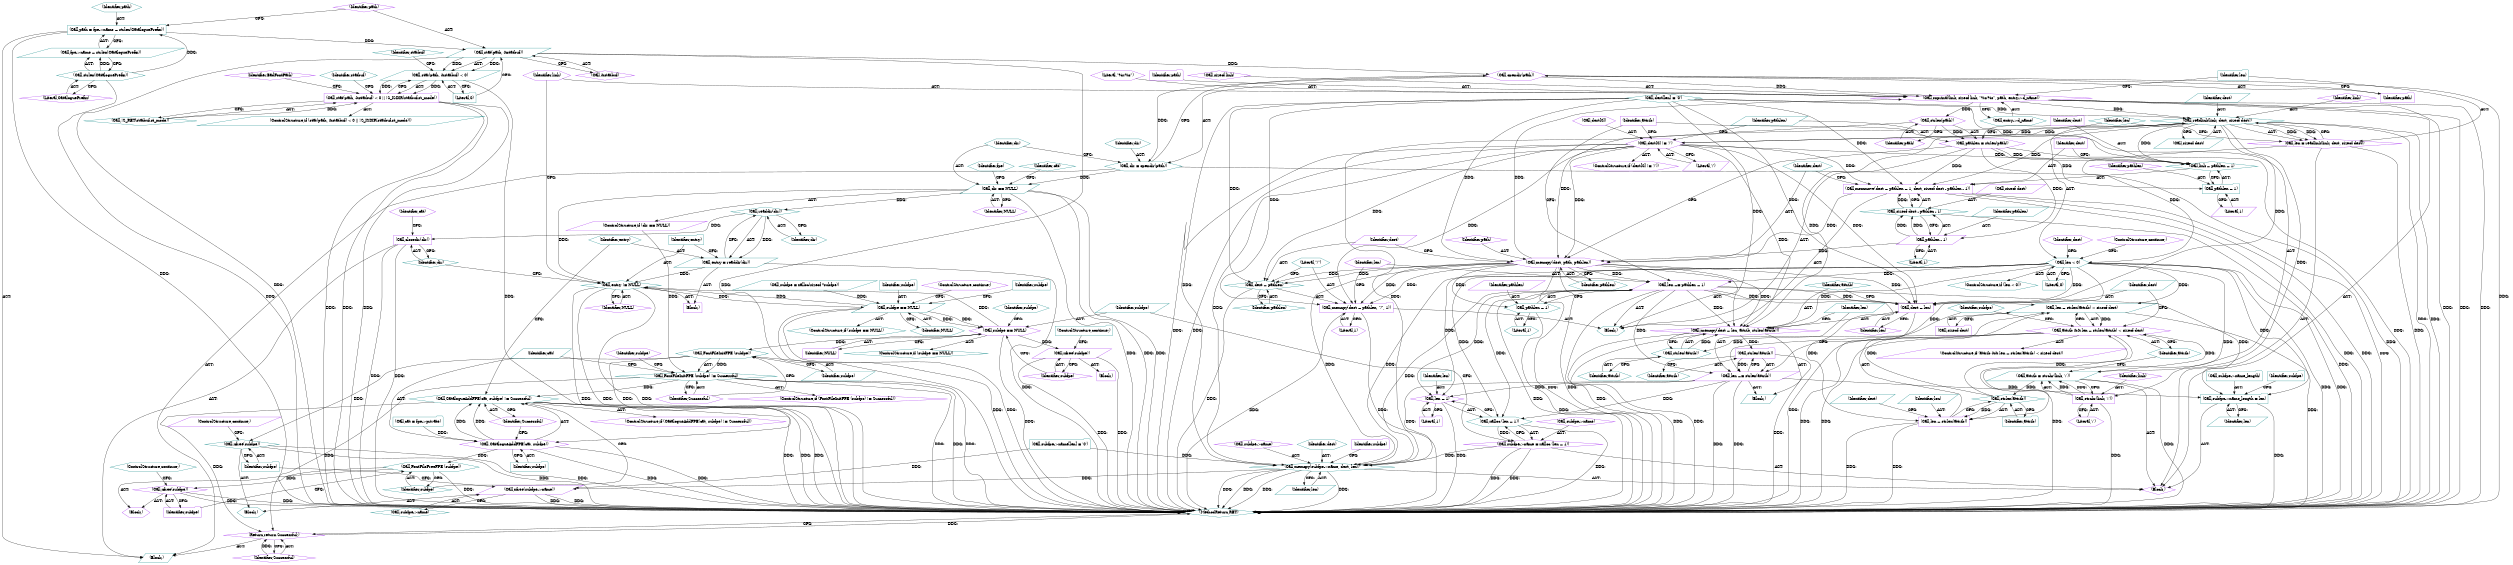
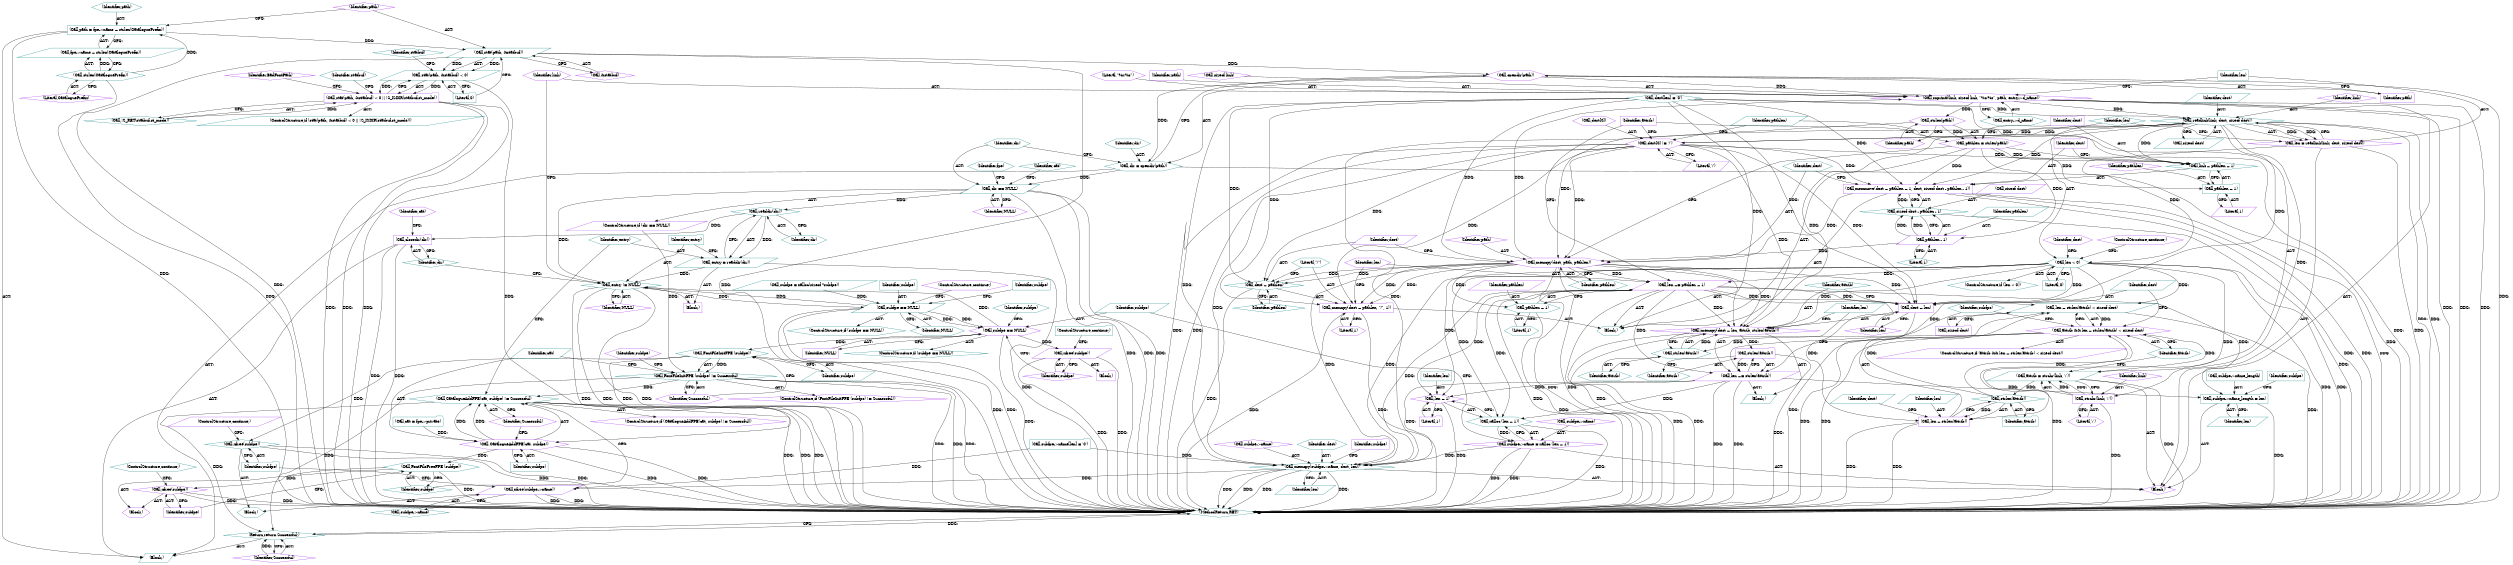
node "(ControlStructure,if (dest[0] != '/'))": removed
edge "(Call,len < 0)" -> "(Call,subfpe->name_length = len)": removed, label "DDG:"
node "(Return,return Successful;)": color purple -> teal
